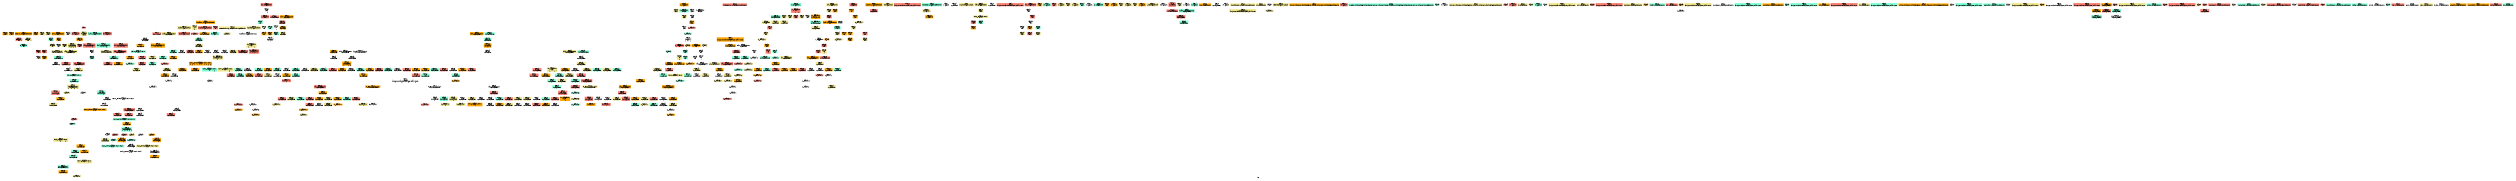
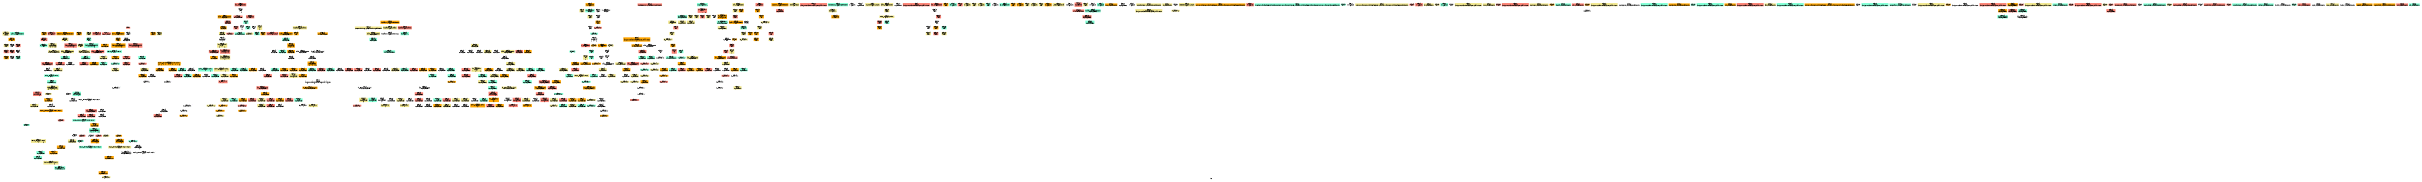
node "NodeID: 372": added
